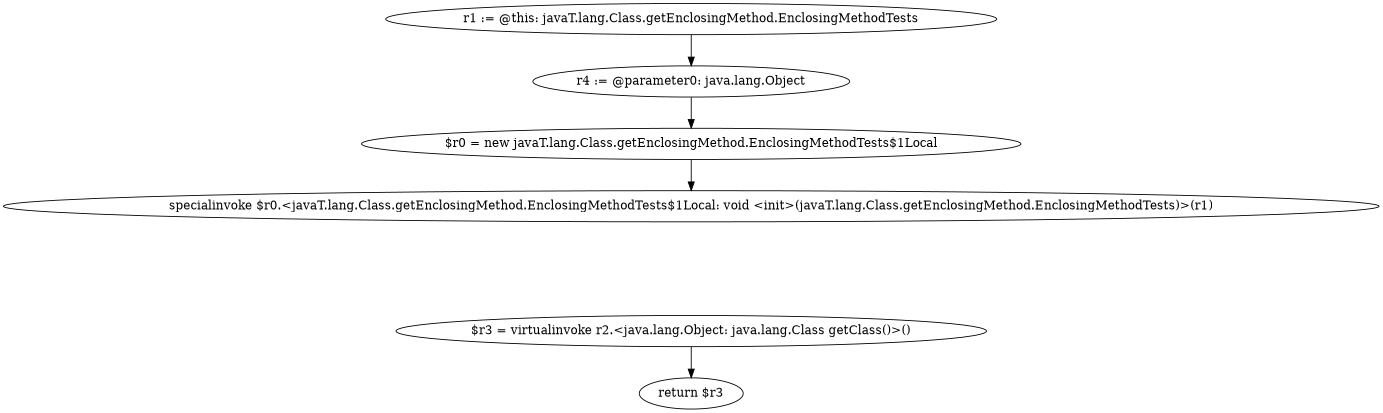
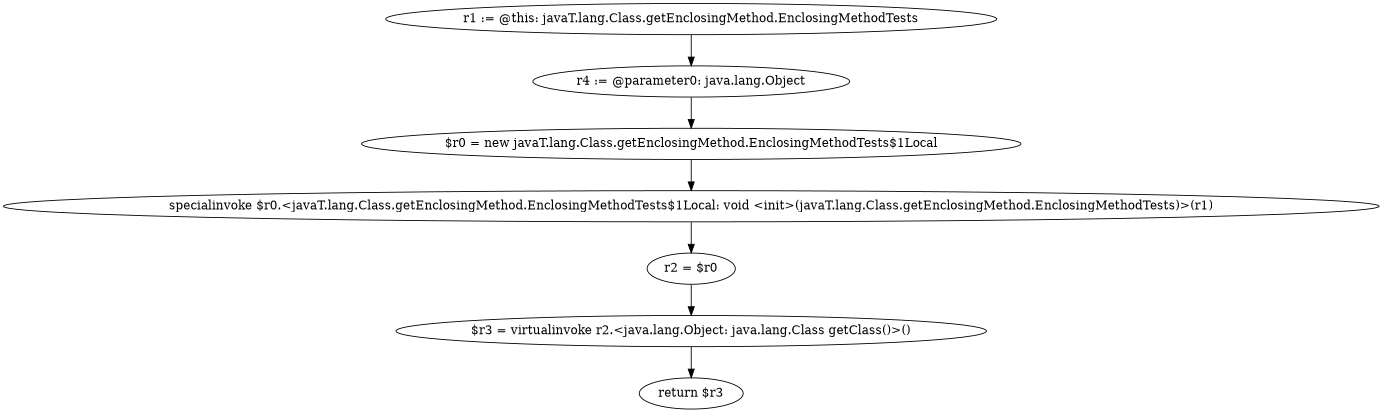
node "r2 = $r0": added
